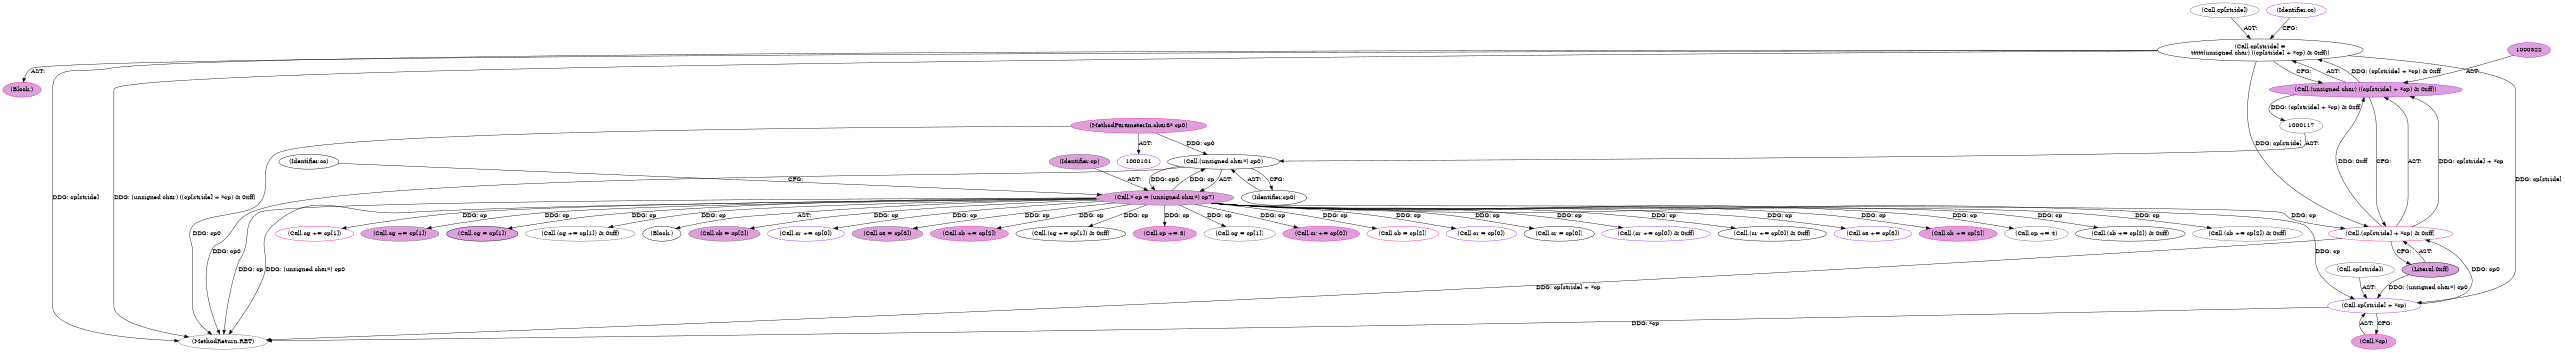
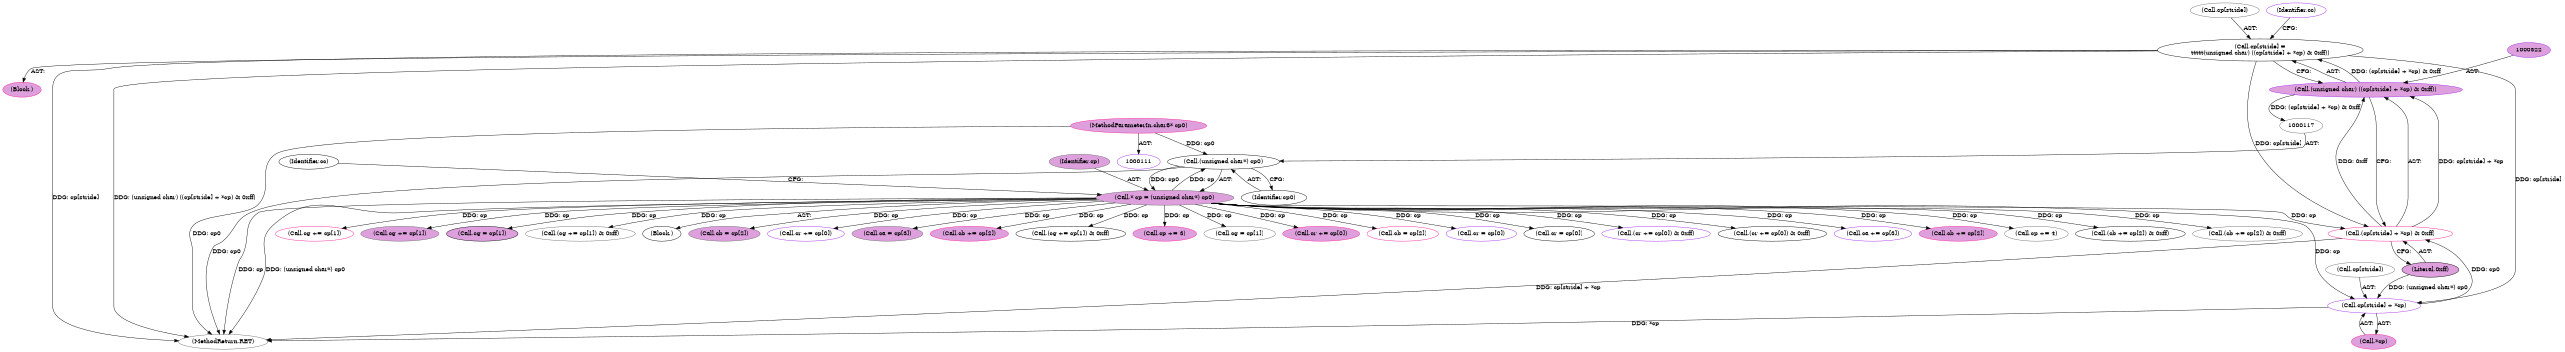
node "1000101": label "1000101" -> "1000111"
node "(Call,* cp = (unsigned char*) cp7)": label "(Call,* cp = (unsigned char*) cp7)" -> "(Call,* cp = (unsigned char*) cp0)"
edge "(Call,cp[stride] + *cp)" -> "(Call,*cp)": label "CFG: " -> "AST: "
